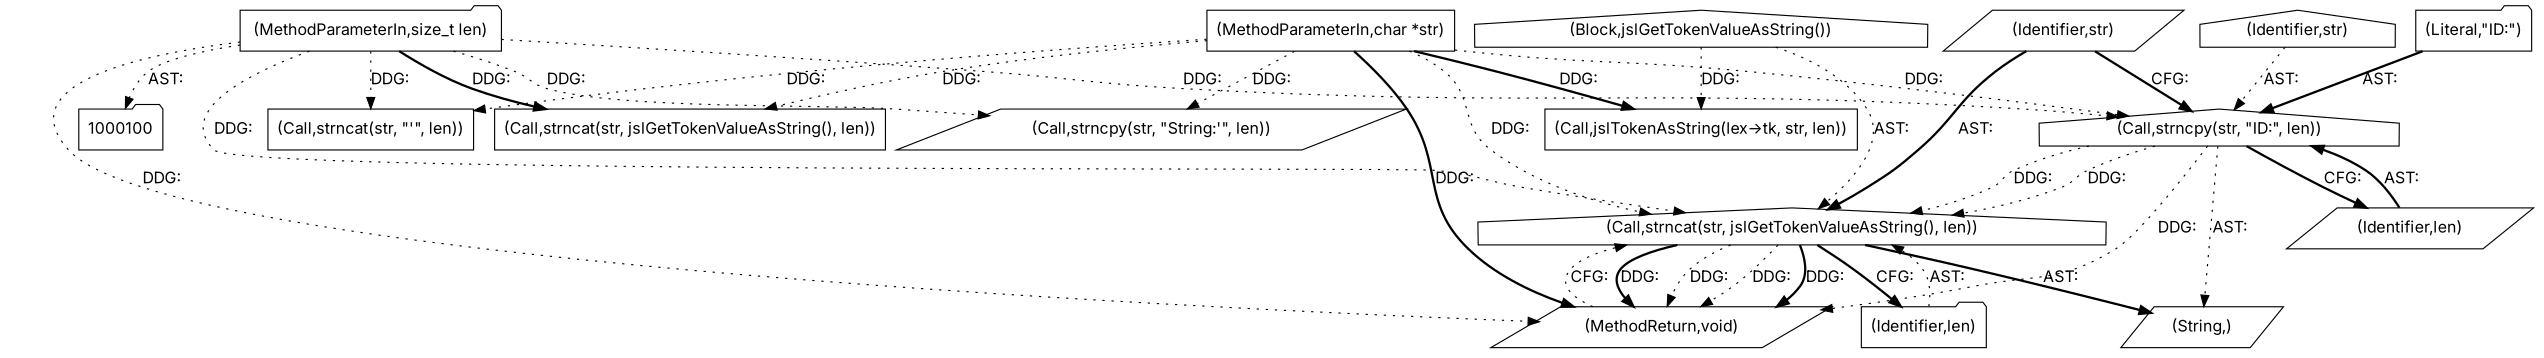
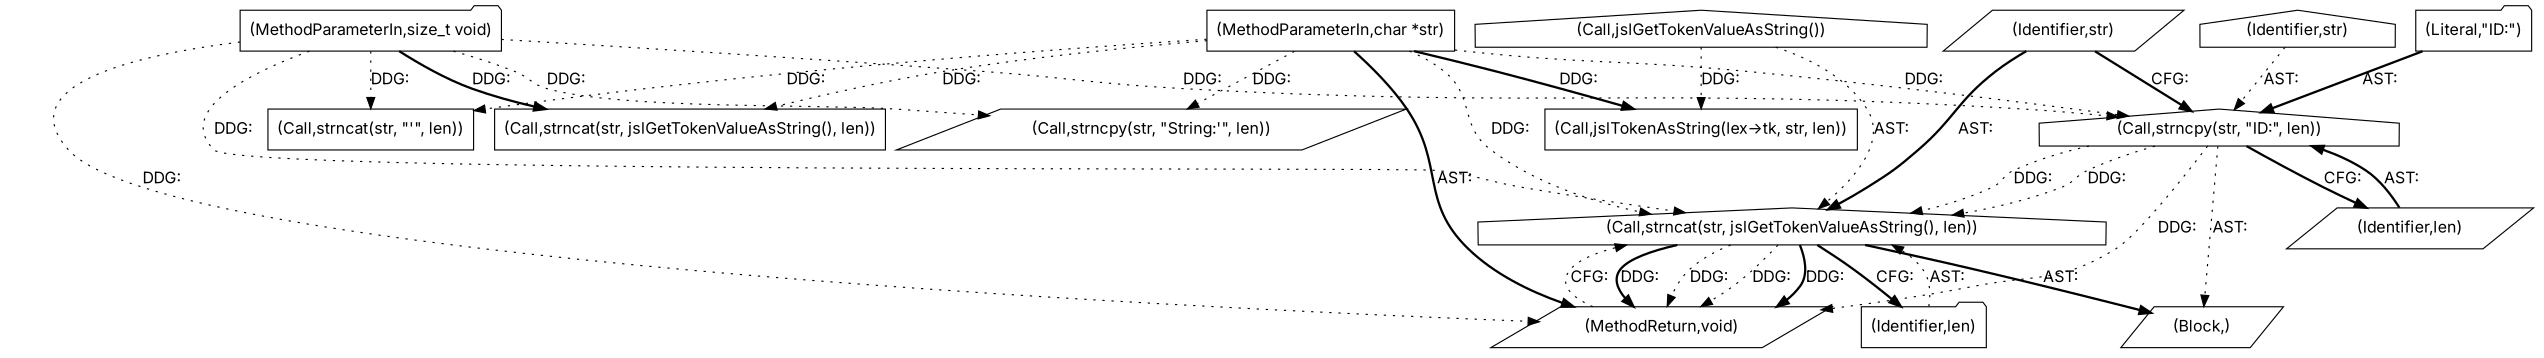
node "(MethodParameterIn,size_t len)": label "(MethodParameterIn,size_t len)" -> "(MethodParameterIn,size_t void)"
node "(Block,jslGetTokenValueAsString())": label "(Block,jslGetTokenValueAsString())" -> "(Call,jslGetTokenValueAsString())"
node "1000100": removed
edge "(MethodParameterIn,char *str)" -> "(MethodReturn,void)": label "DDG: " -> "AST: "
node "(String,)": label "(String,)" -> "(Block,)"
